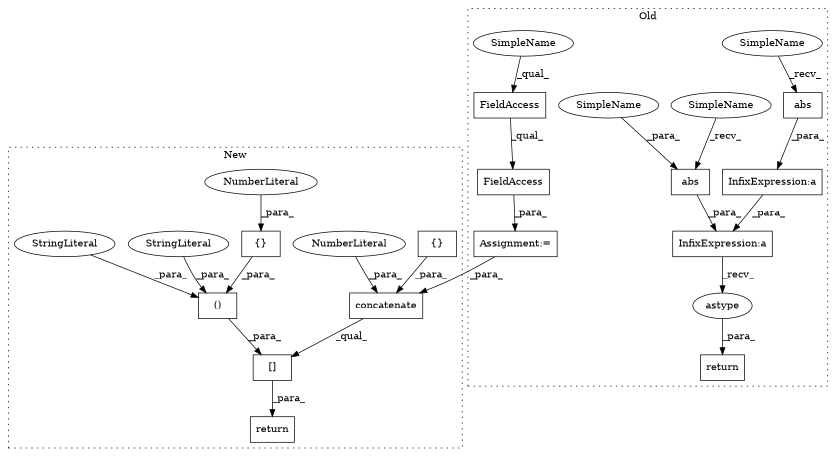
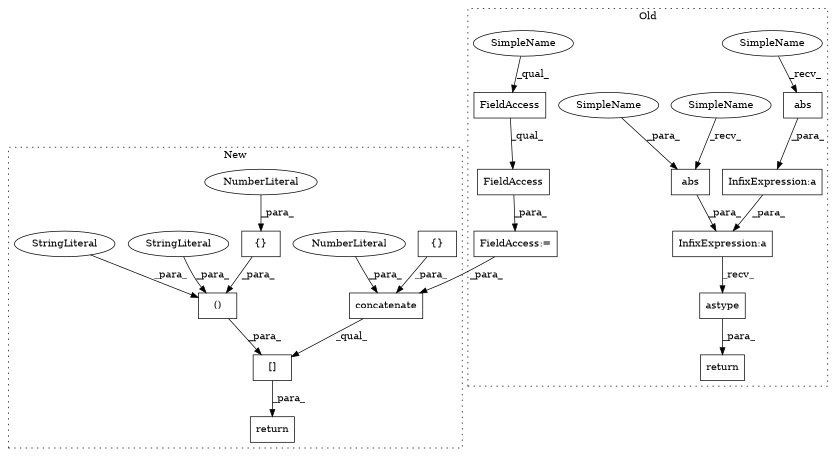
node "Assignment:=": label "Assignment:=" -> "FieldAccess:="
node "astype": shape ellipse -> box
